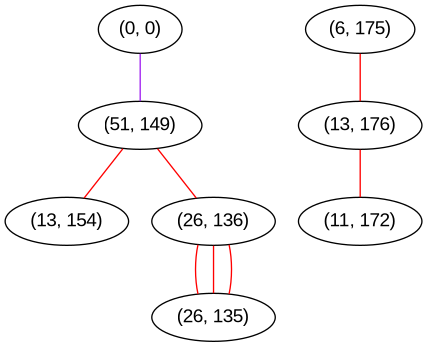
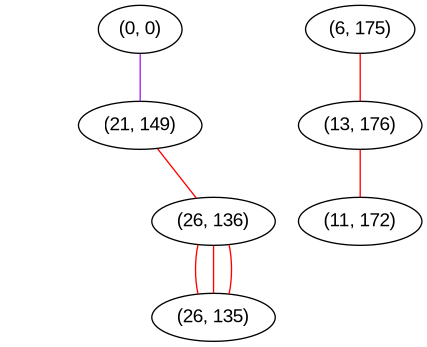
node "(51, 149)": label "(51, 149)" -> "(21, 149)"
node "(13, 154)": removed
